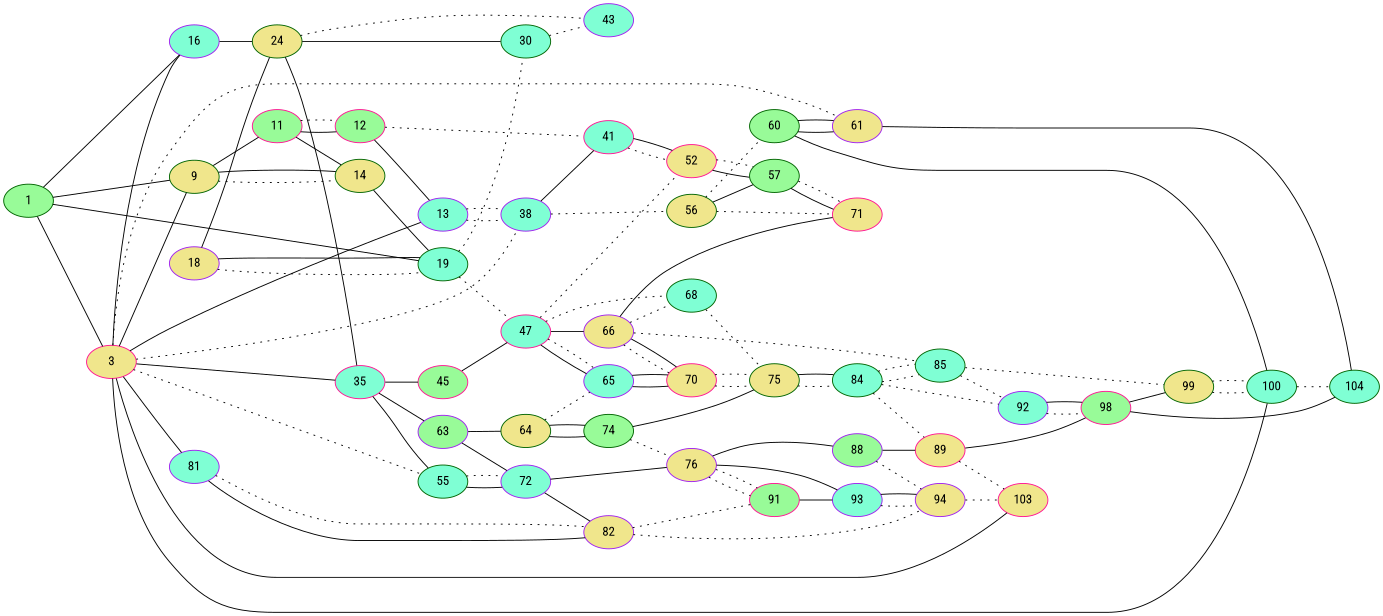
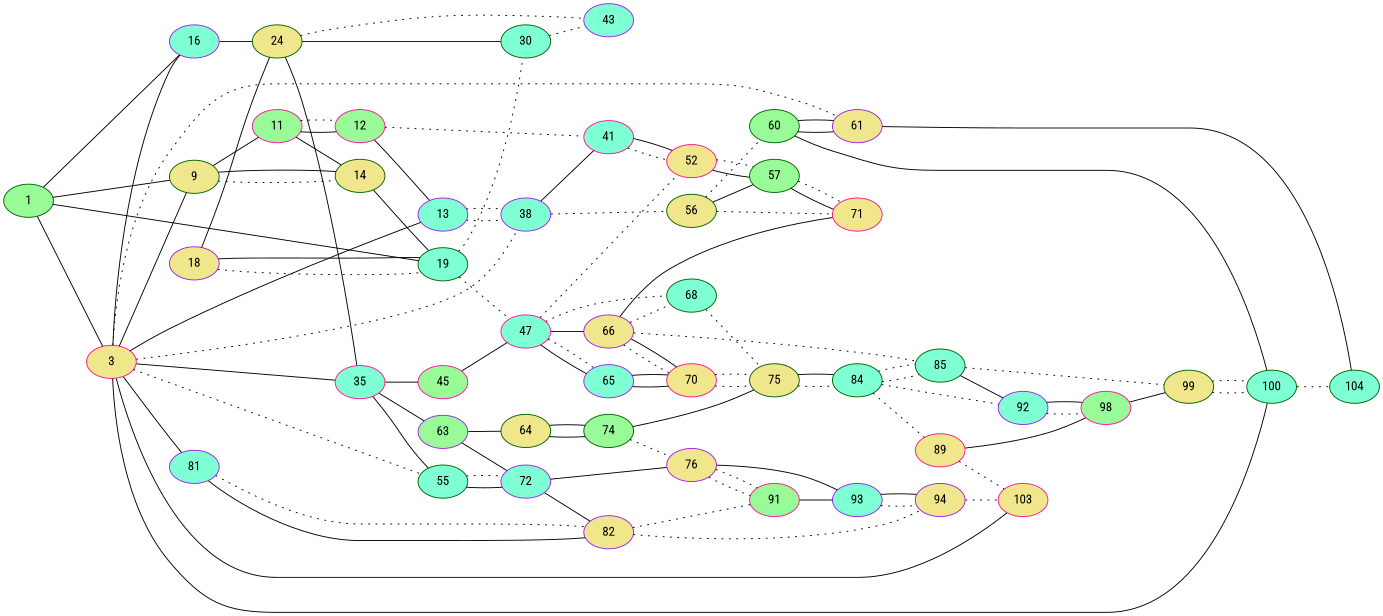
edge "85" -- "92": style dotted -> solid
edge "65" -- "64": removed
edge "104" -- "98": removed
node "88": removed
